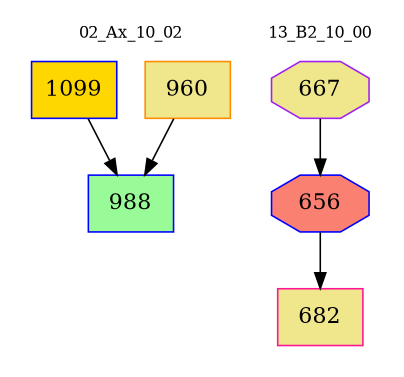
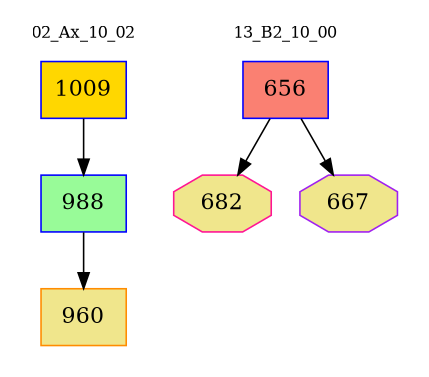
node "1099": label "1099" -> "1009"
edge "667" -> "656": reversed
edge "960" -> "988": reversed
node "656": shape octagon -> box
node "682": shape box -> octagon
